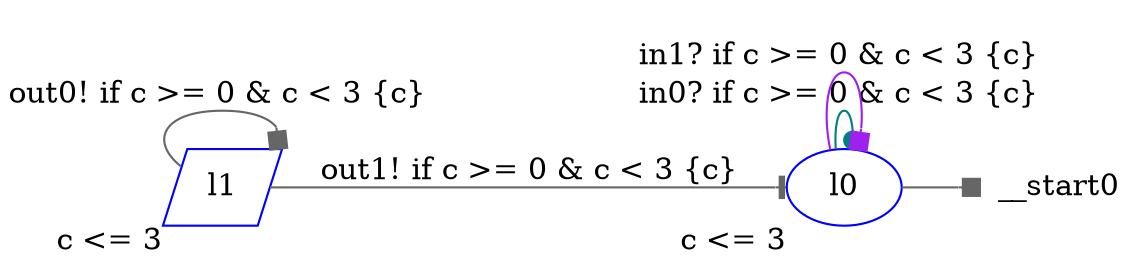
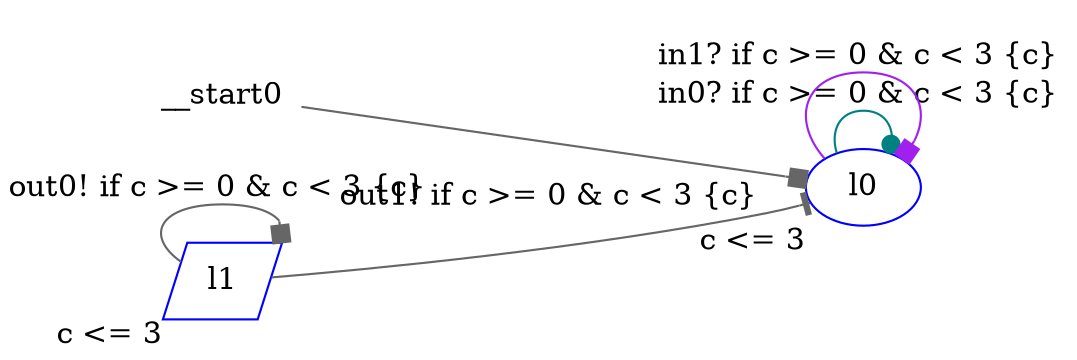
edge "l0 c <= 3" -> "__start0": reversed
